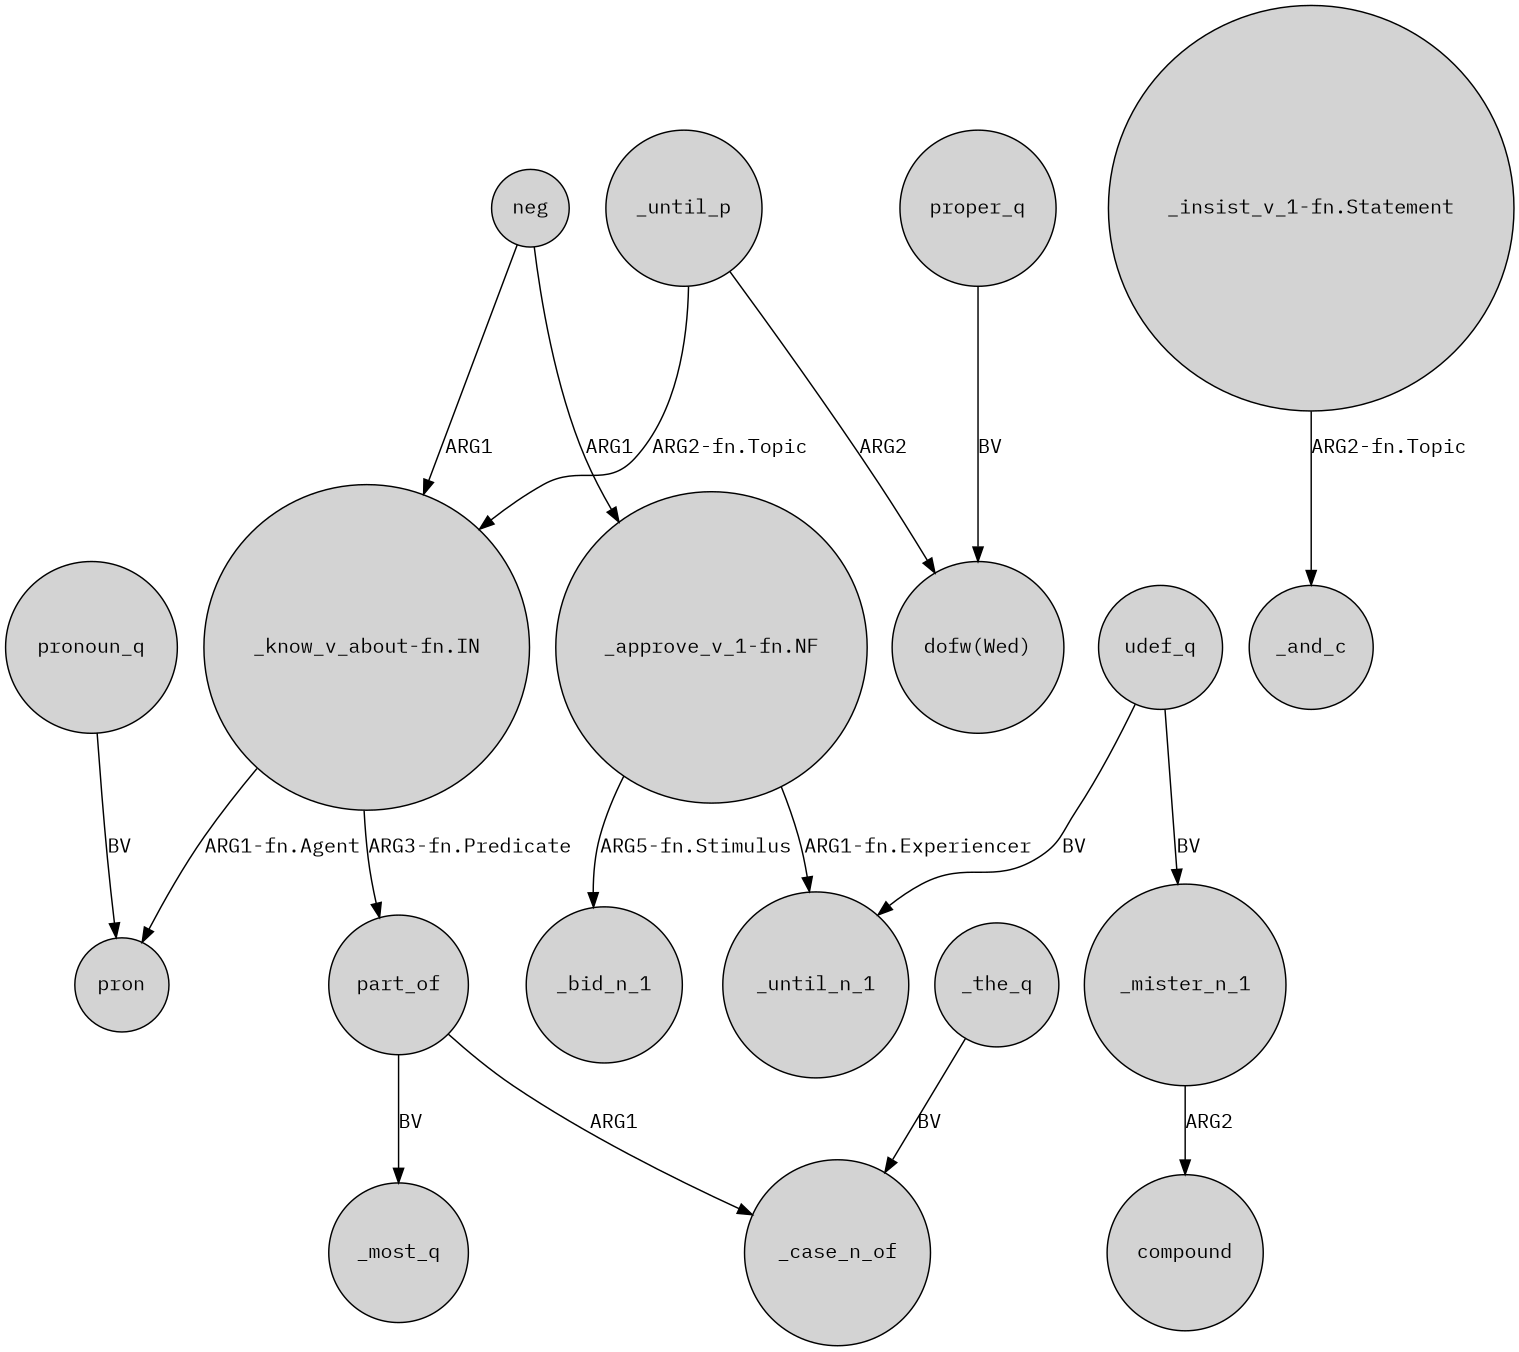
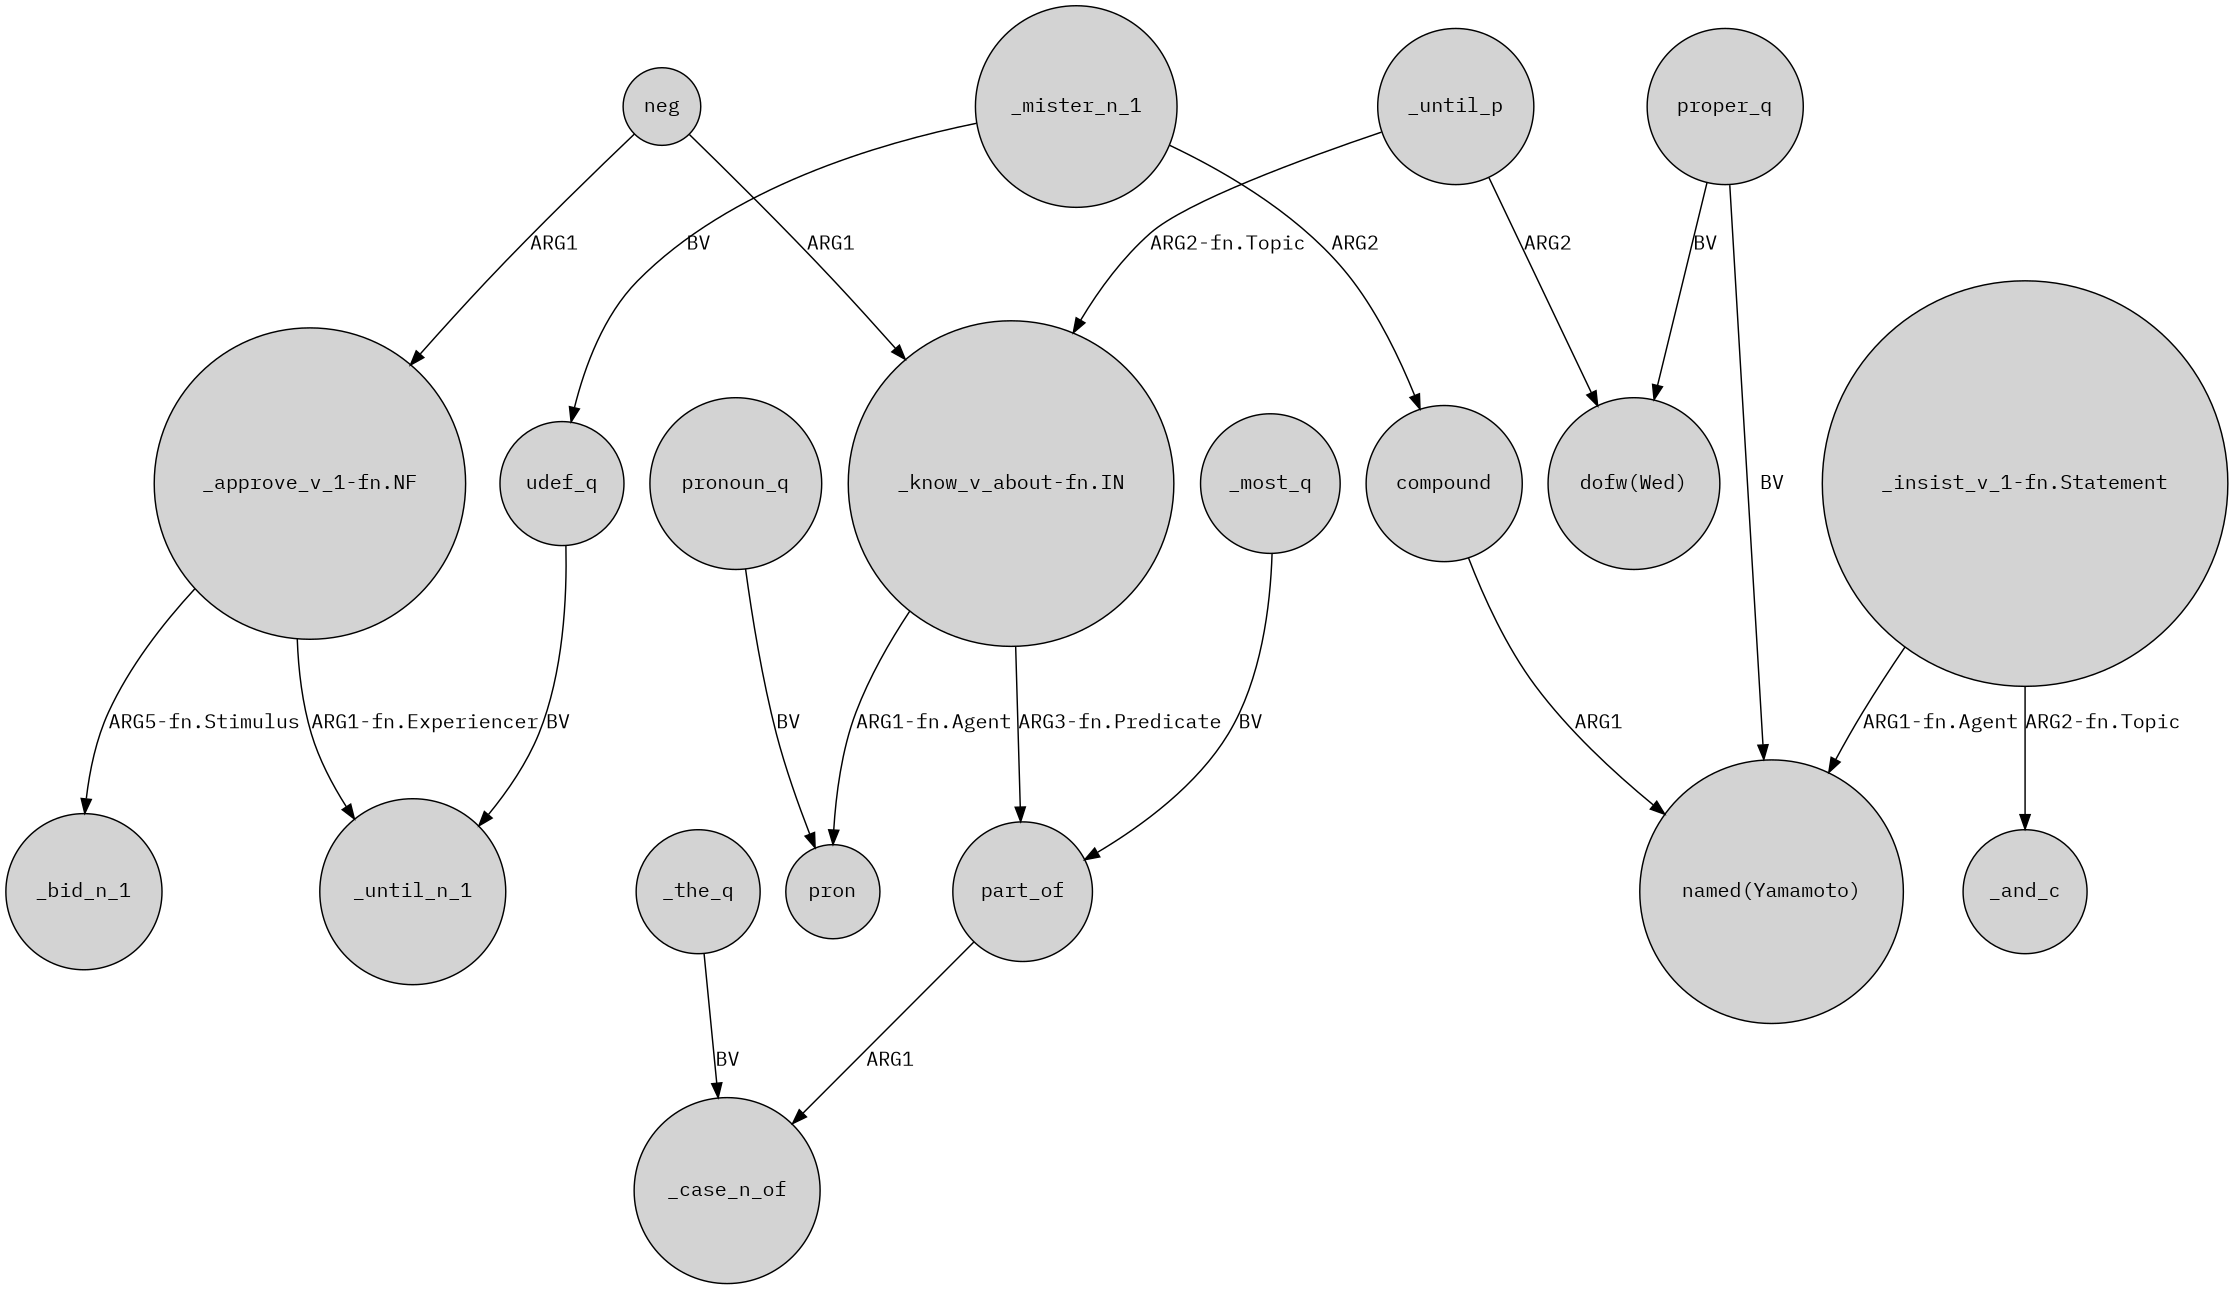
edge "udef_q" -> "_mister_n_1": reversed
node "named(Yamamoto)": added
edge "part_of" -> "_most_q": reversed
